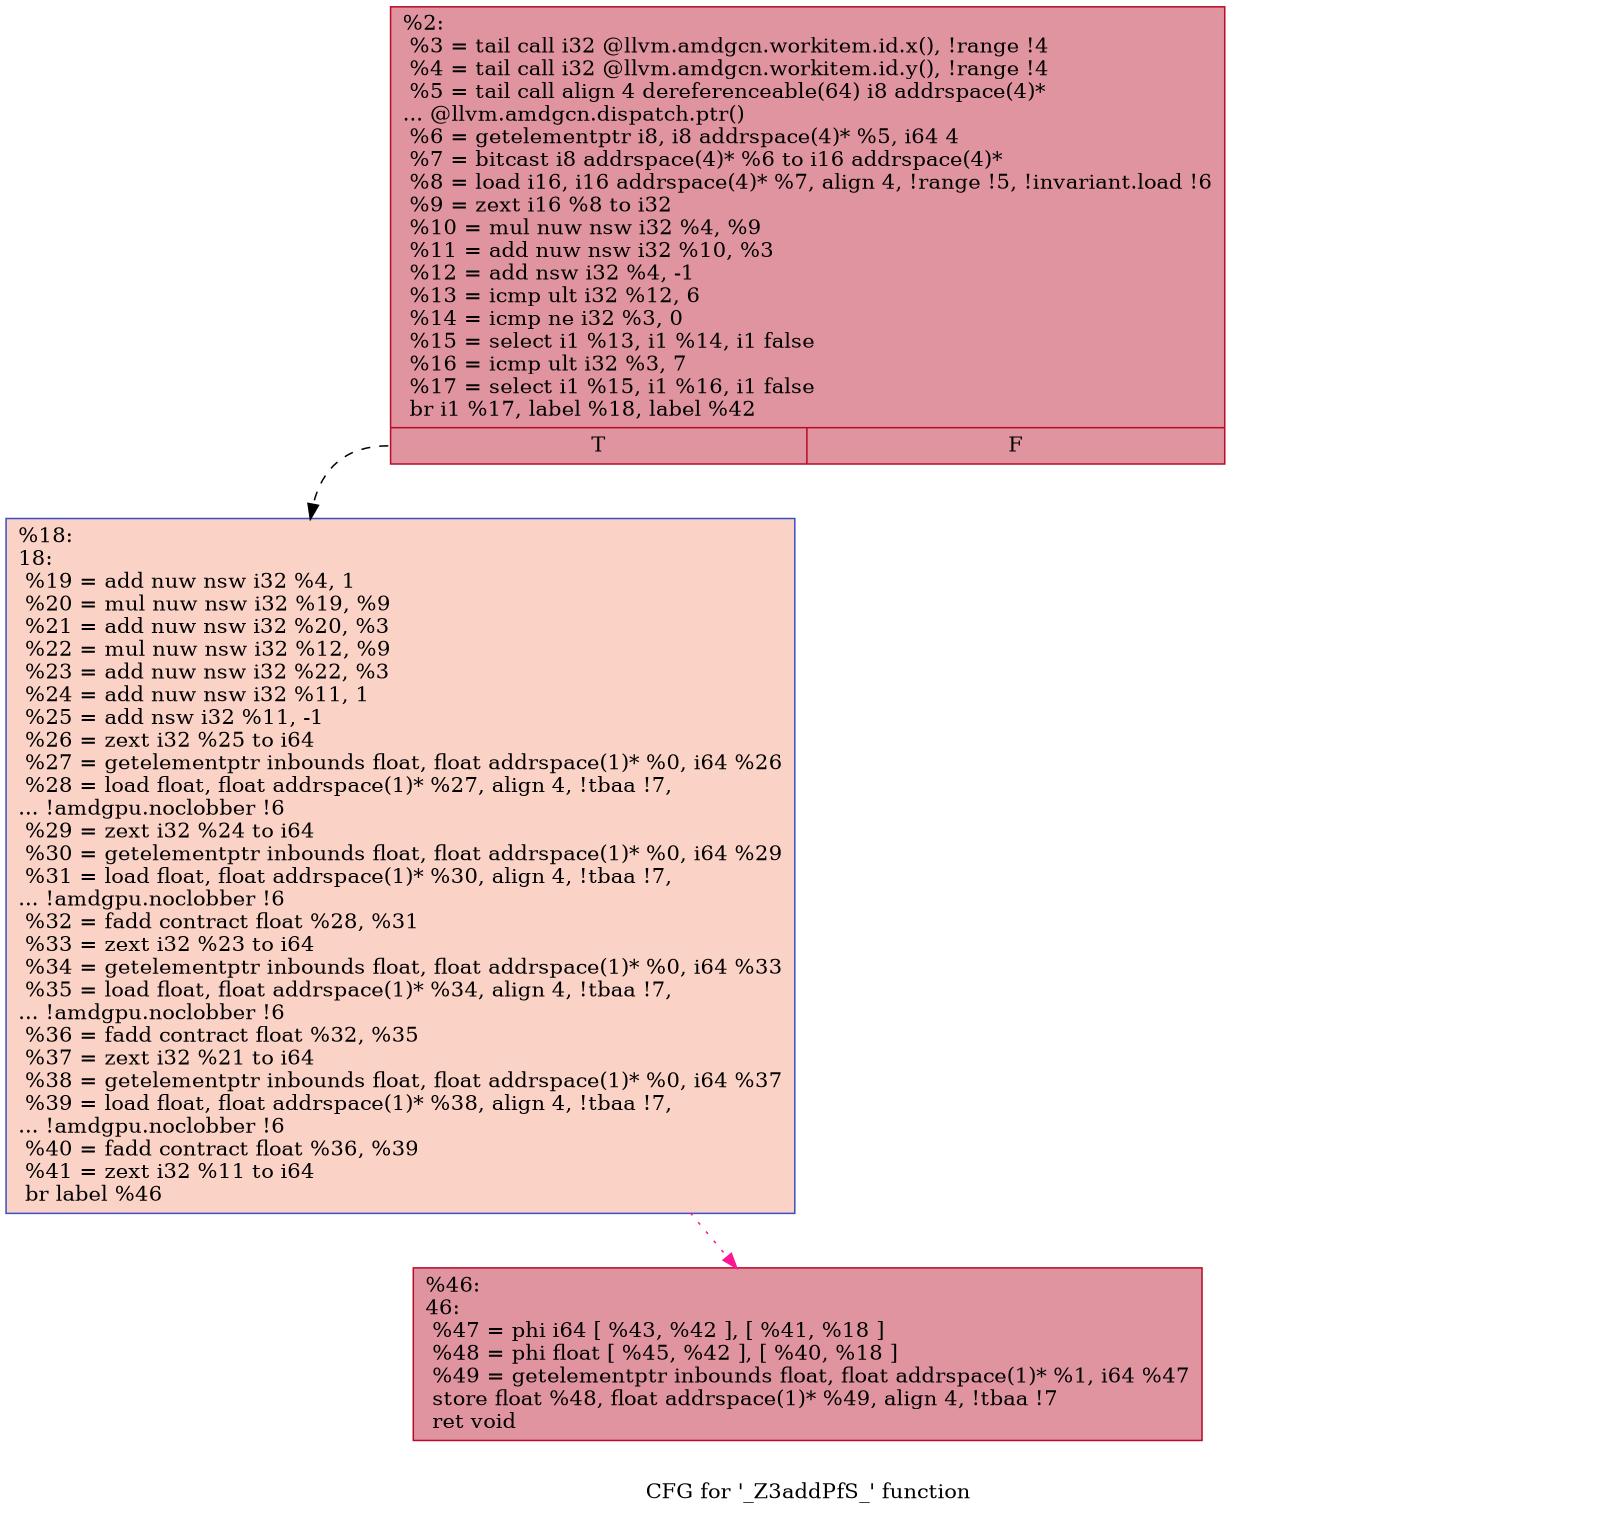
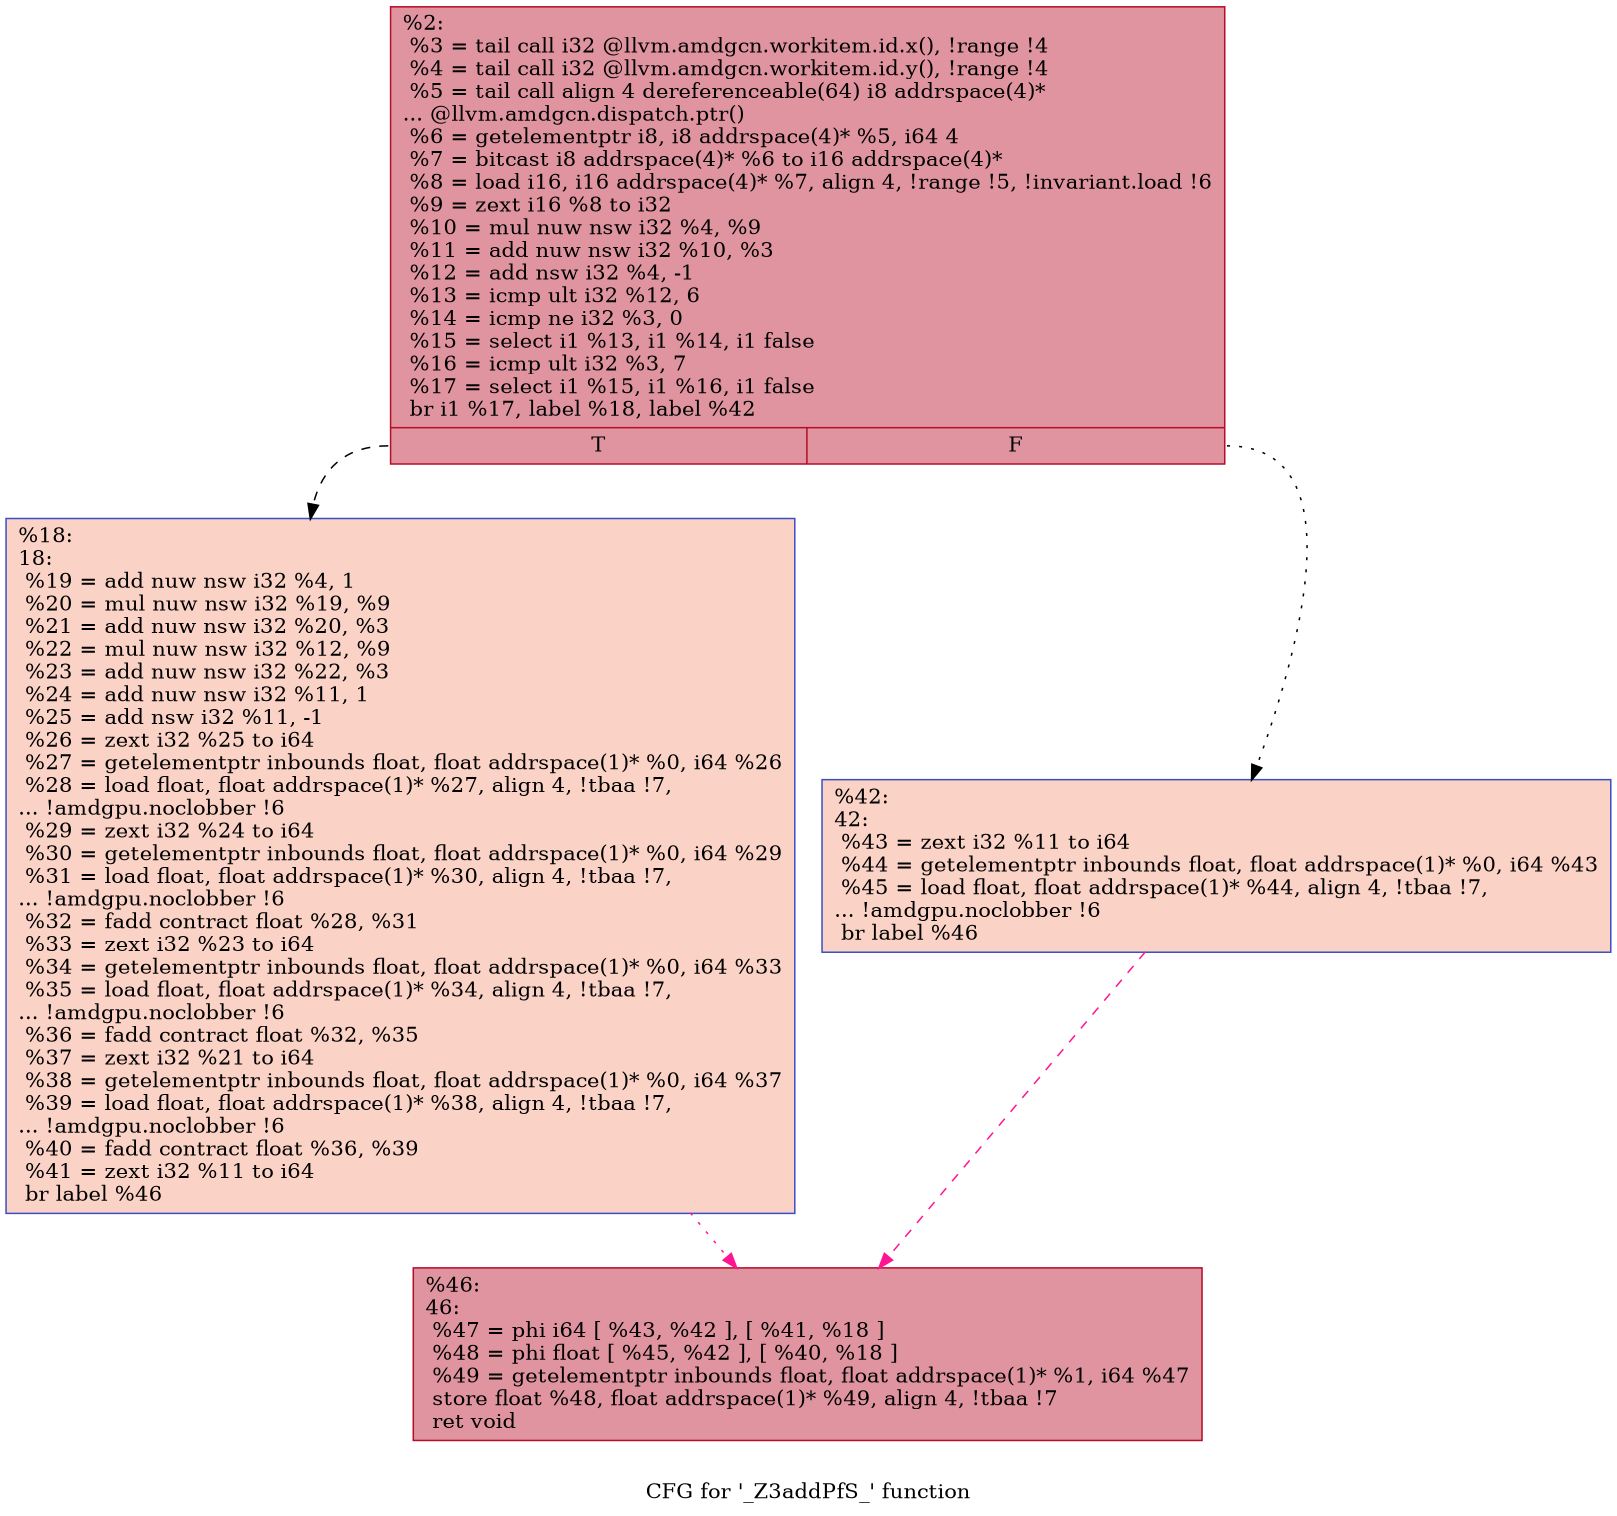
node "%42:": added
